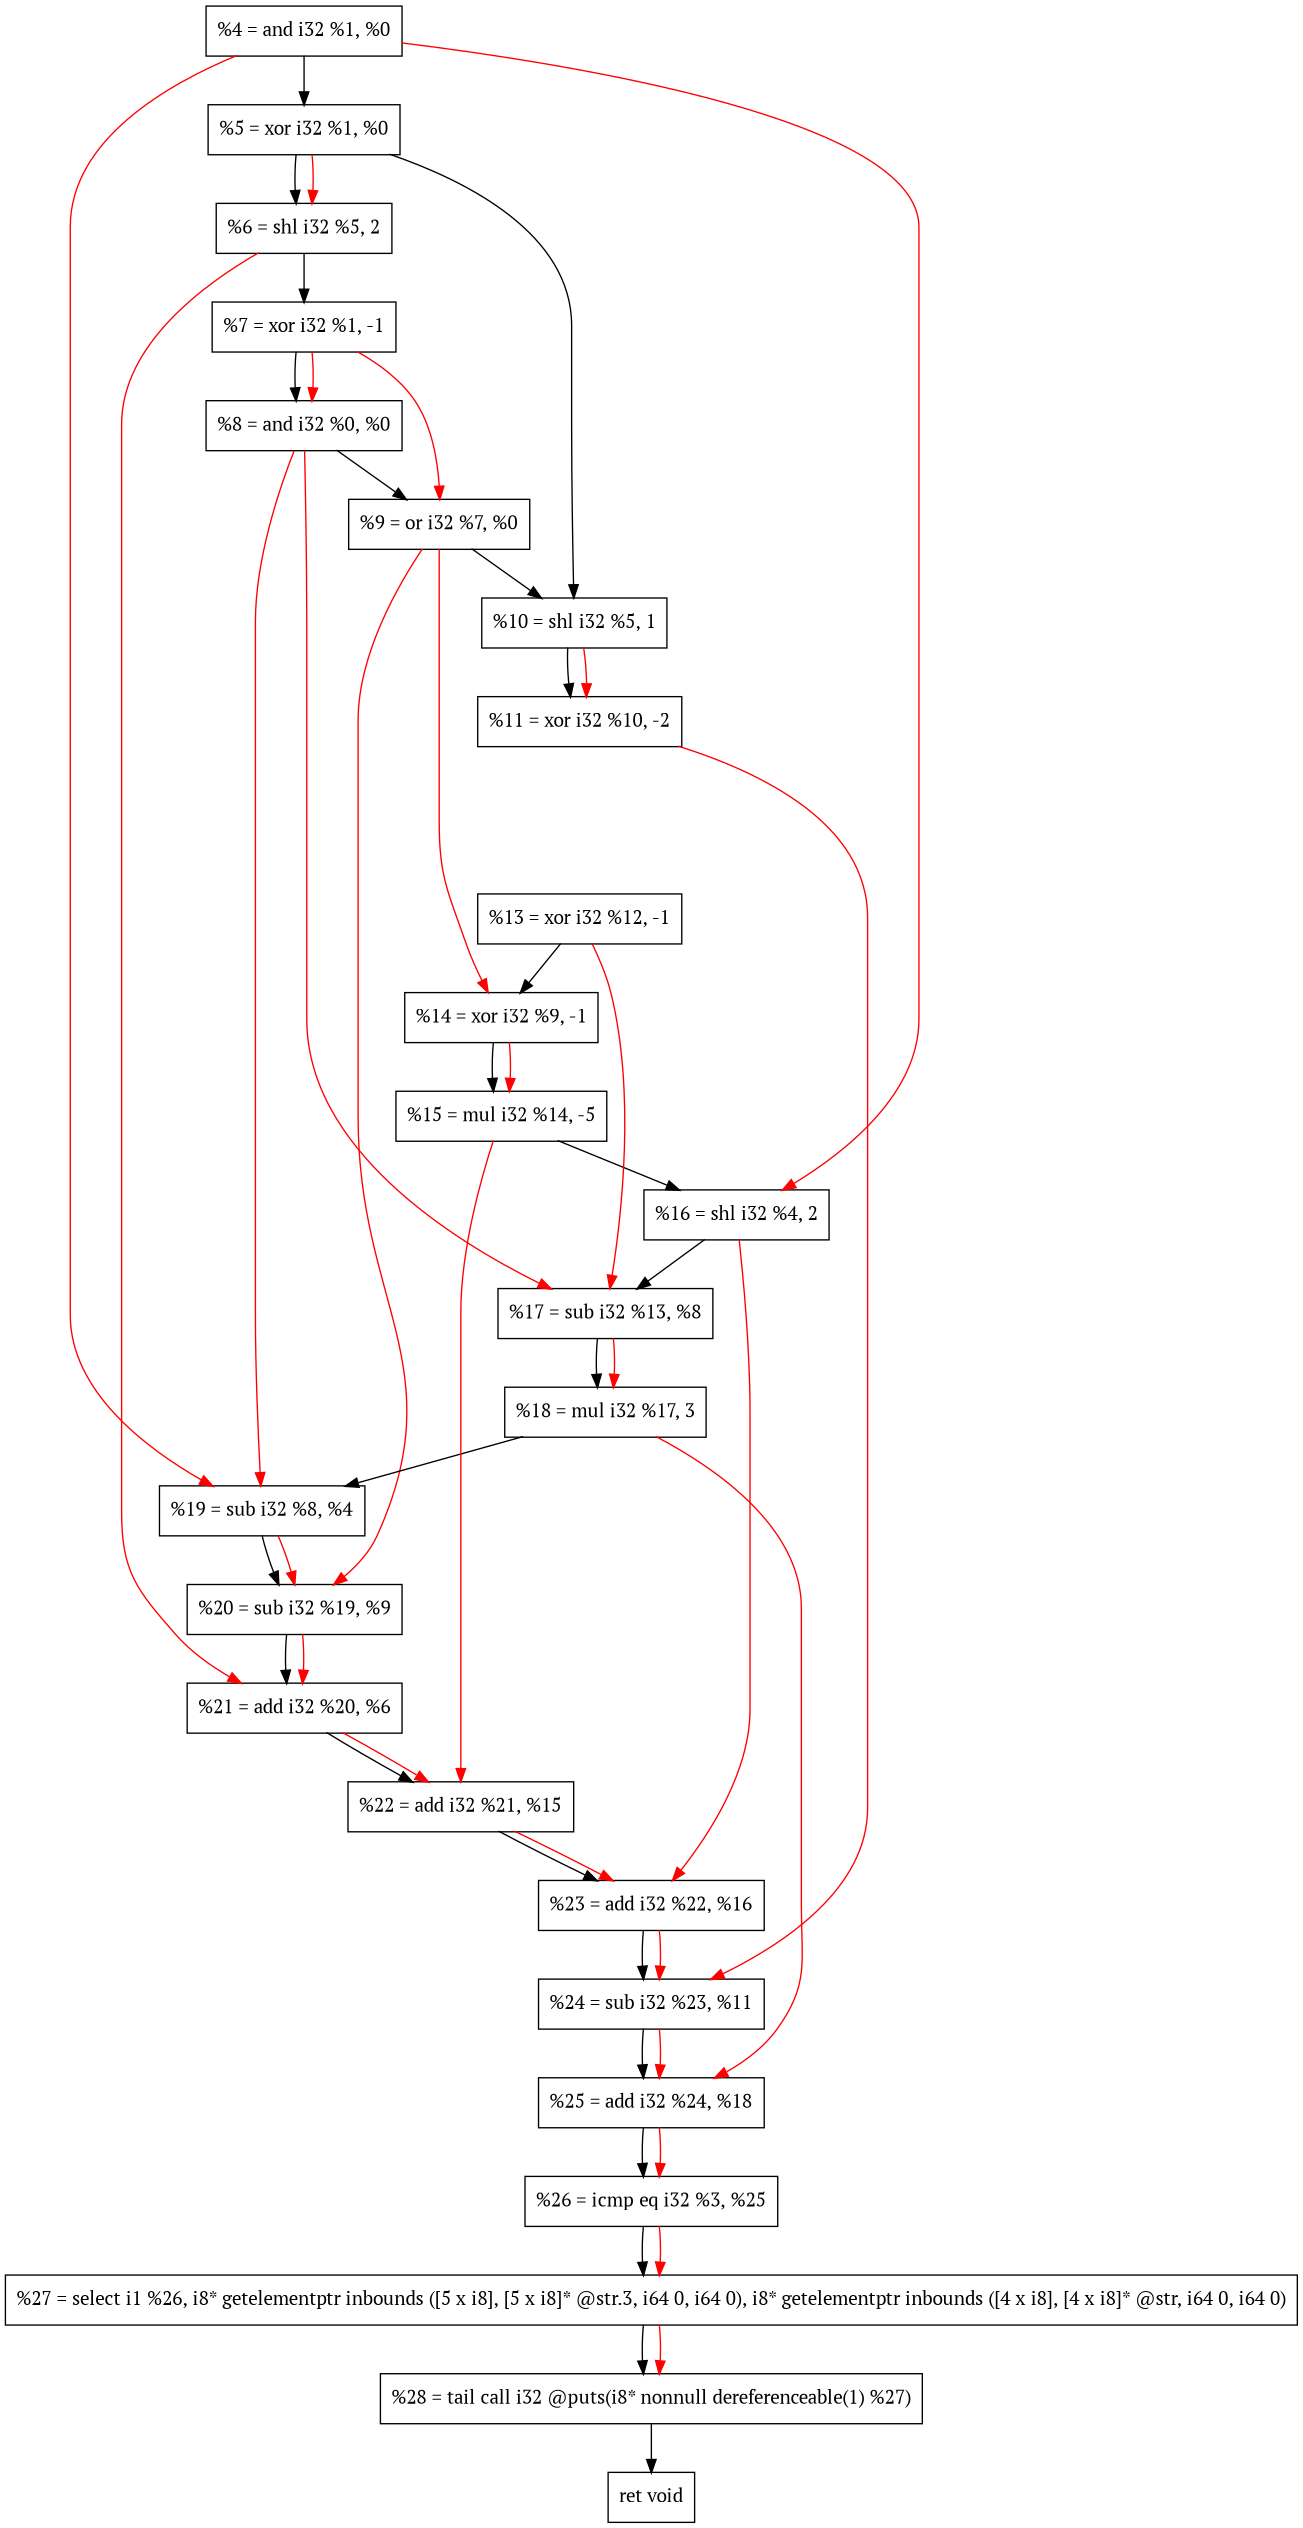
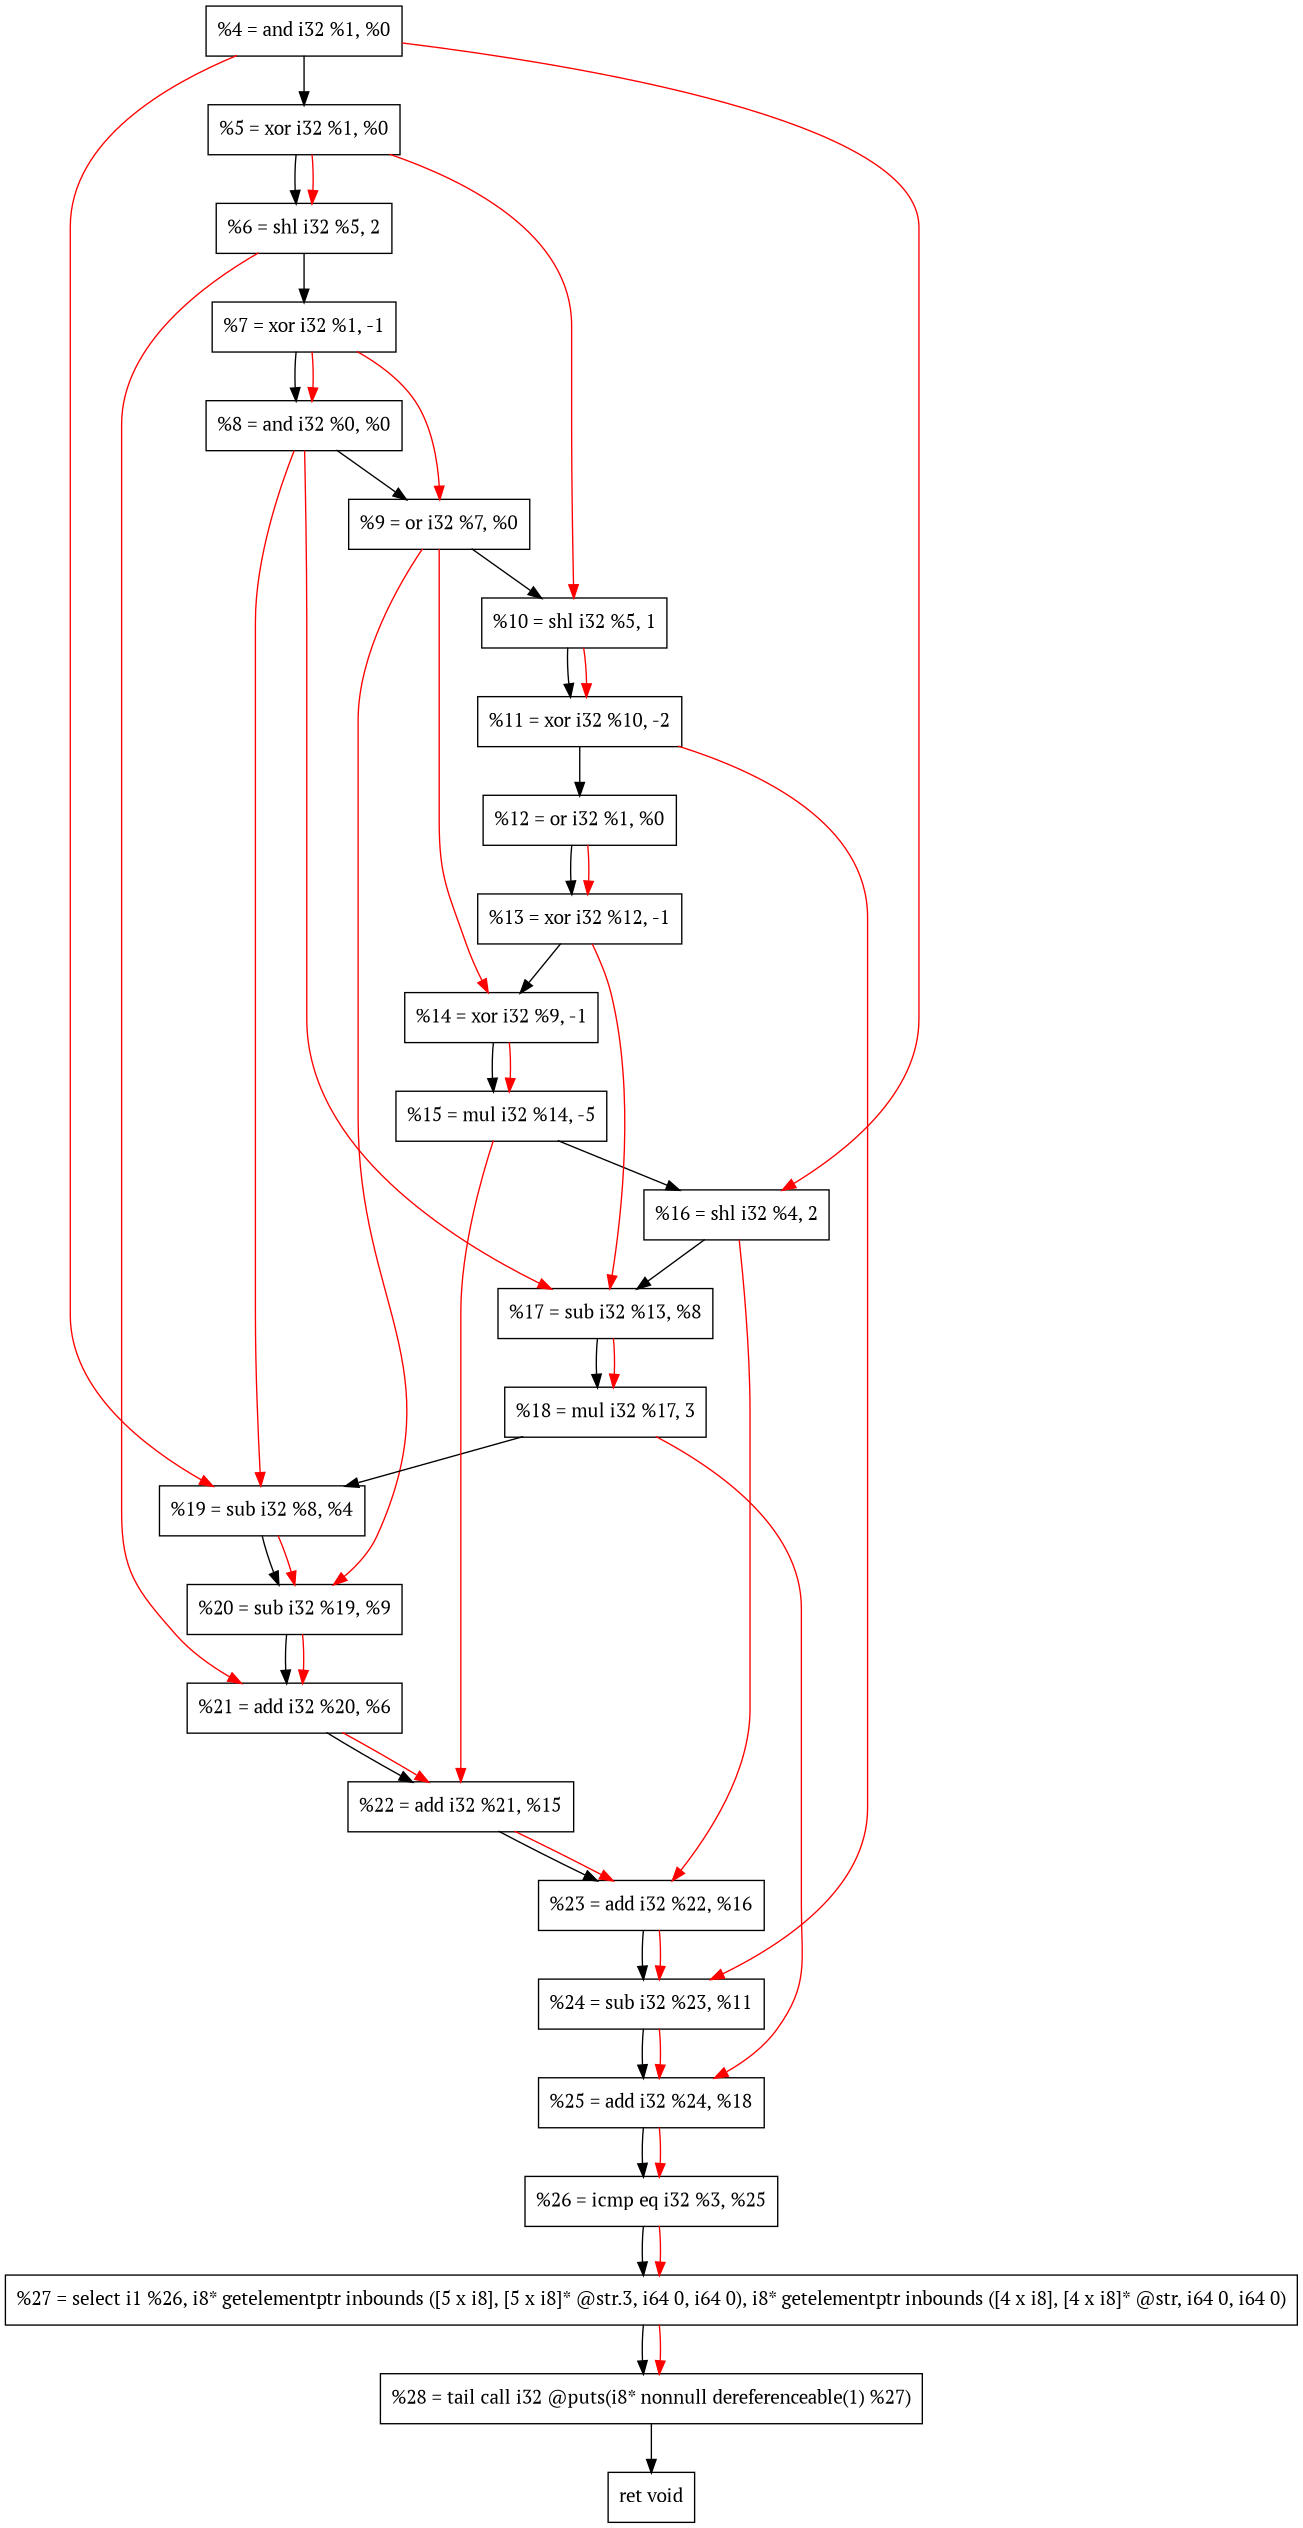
edge "%5 = xor i32 %1, %0" -> "%10 = shl i32 %5, 1": color black -> red
node "%12 = or i32 %1, %0": added
